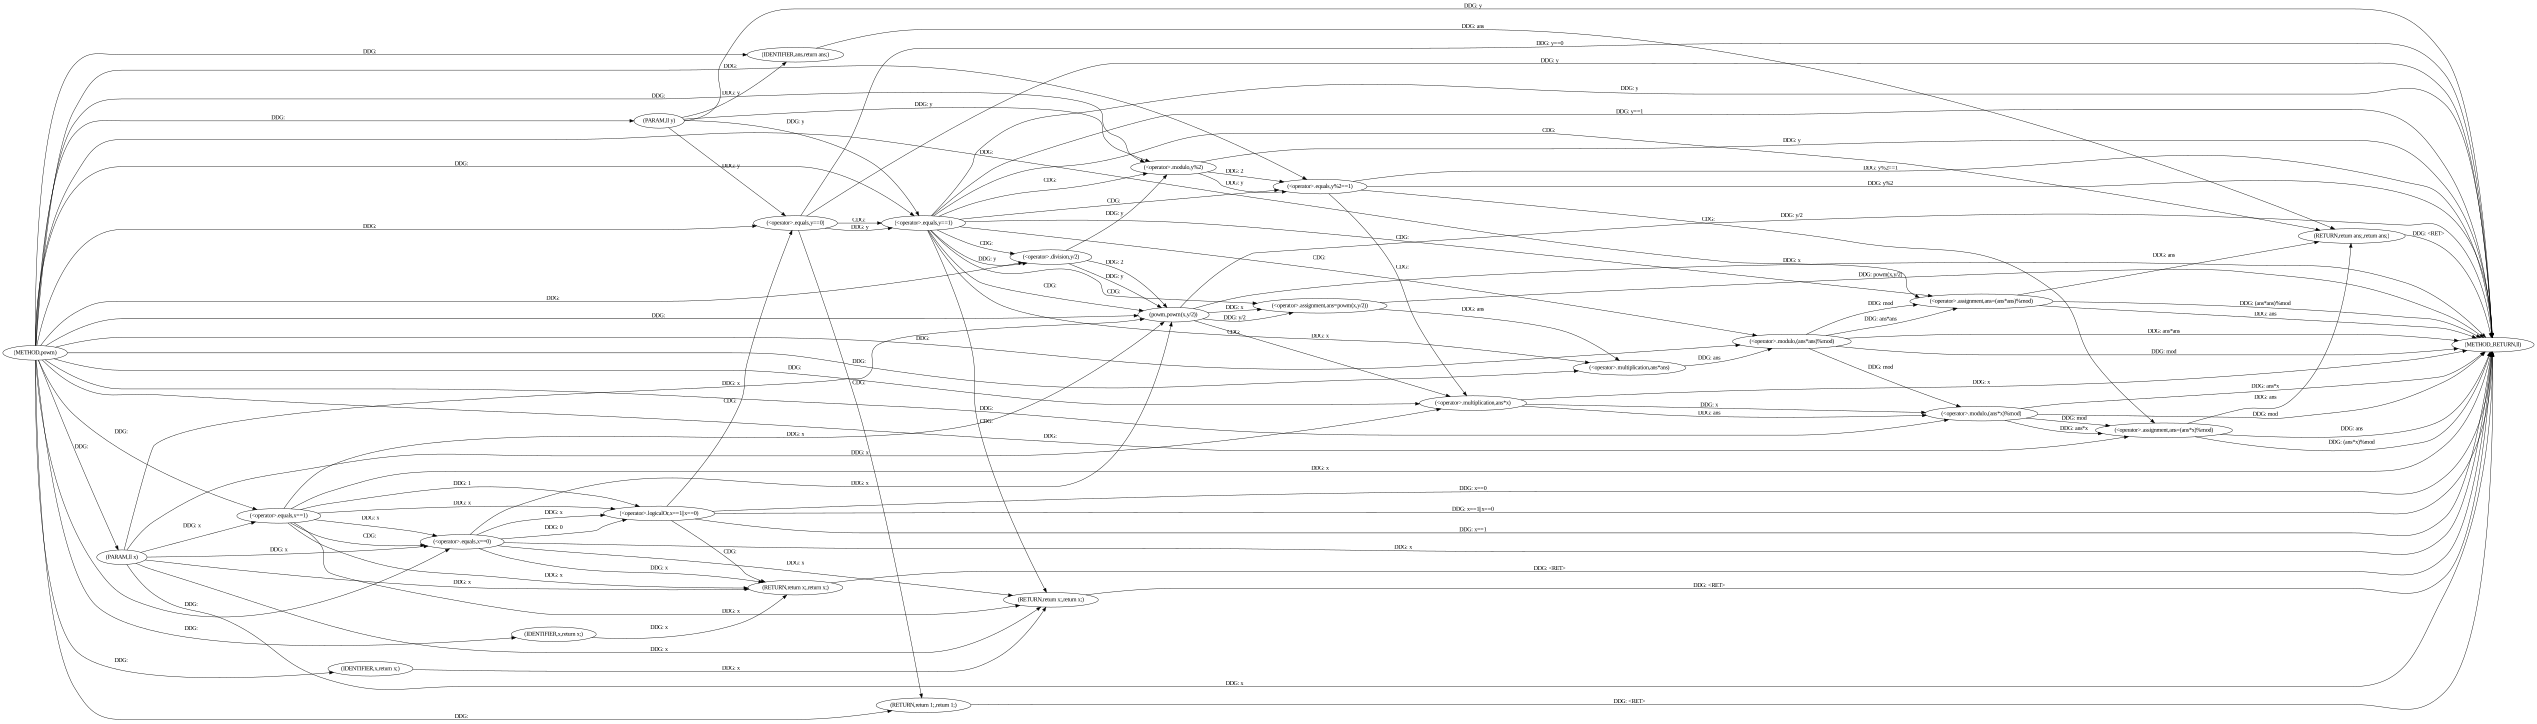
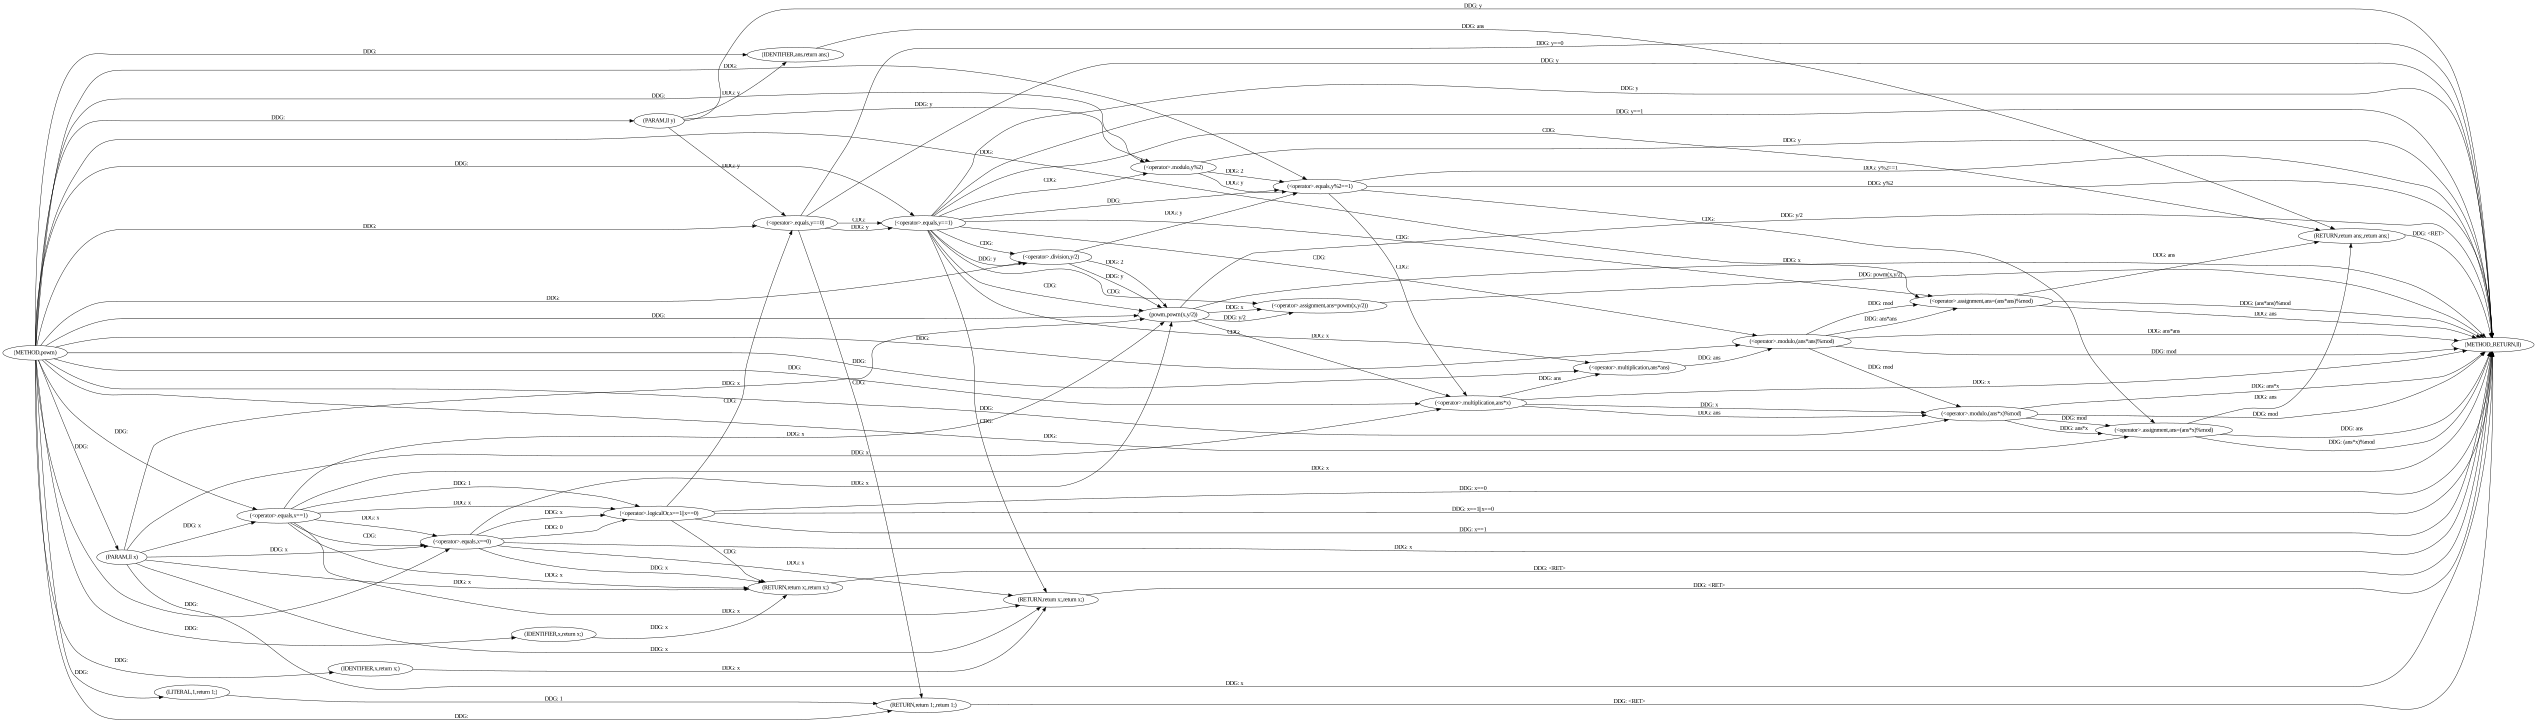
edge "(PARAM,ll y)" -> "(<operator>.equals,y==1)": removed, label "DDG: y"
edge "(<operator>.equals,y==1)" -> "(<operator>.equals,y%2==1)": label "CDG: " -> "DDG: "
edge "(<operator>.division,y/2)" -> "(<operator>.modulo,y%2)": now "(<operator>.division,y/2)" -> "(<operator>.equals,y%2==1)"
edge "(<operator>.assignment,ans=powm(x,y/2))" -> "(<operator>.multiplication,ans*ans)": now "(<operator>.multiplication,ans*x)" -> "(<operator>.multiplication,ans*ans)"
node "(LITERAL,1,return 1;)": added
